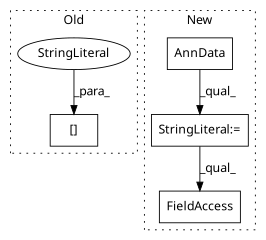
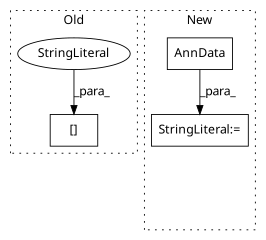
edge "AnnData" -> "StringLiteral:=": label "_qual_" -> "_para_"
node "FieldAccess": removed
